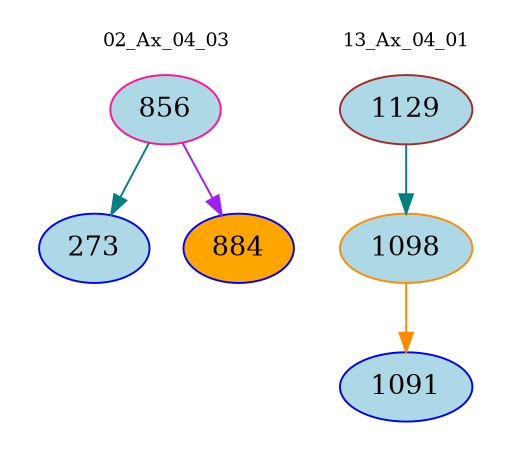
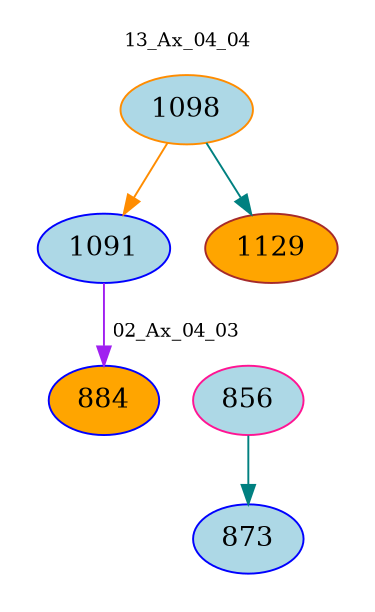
cluster "13_Ax_04_01": label "13_Ax_04_01" -> "13_Ax_04_04"
node "1129": fillcolor lightblue -> orange
edge "856" -> "884": now "1091" -> "884"
edge "1129" -> "1098": reversed
node "273": label "273" -> "873"
